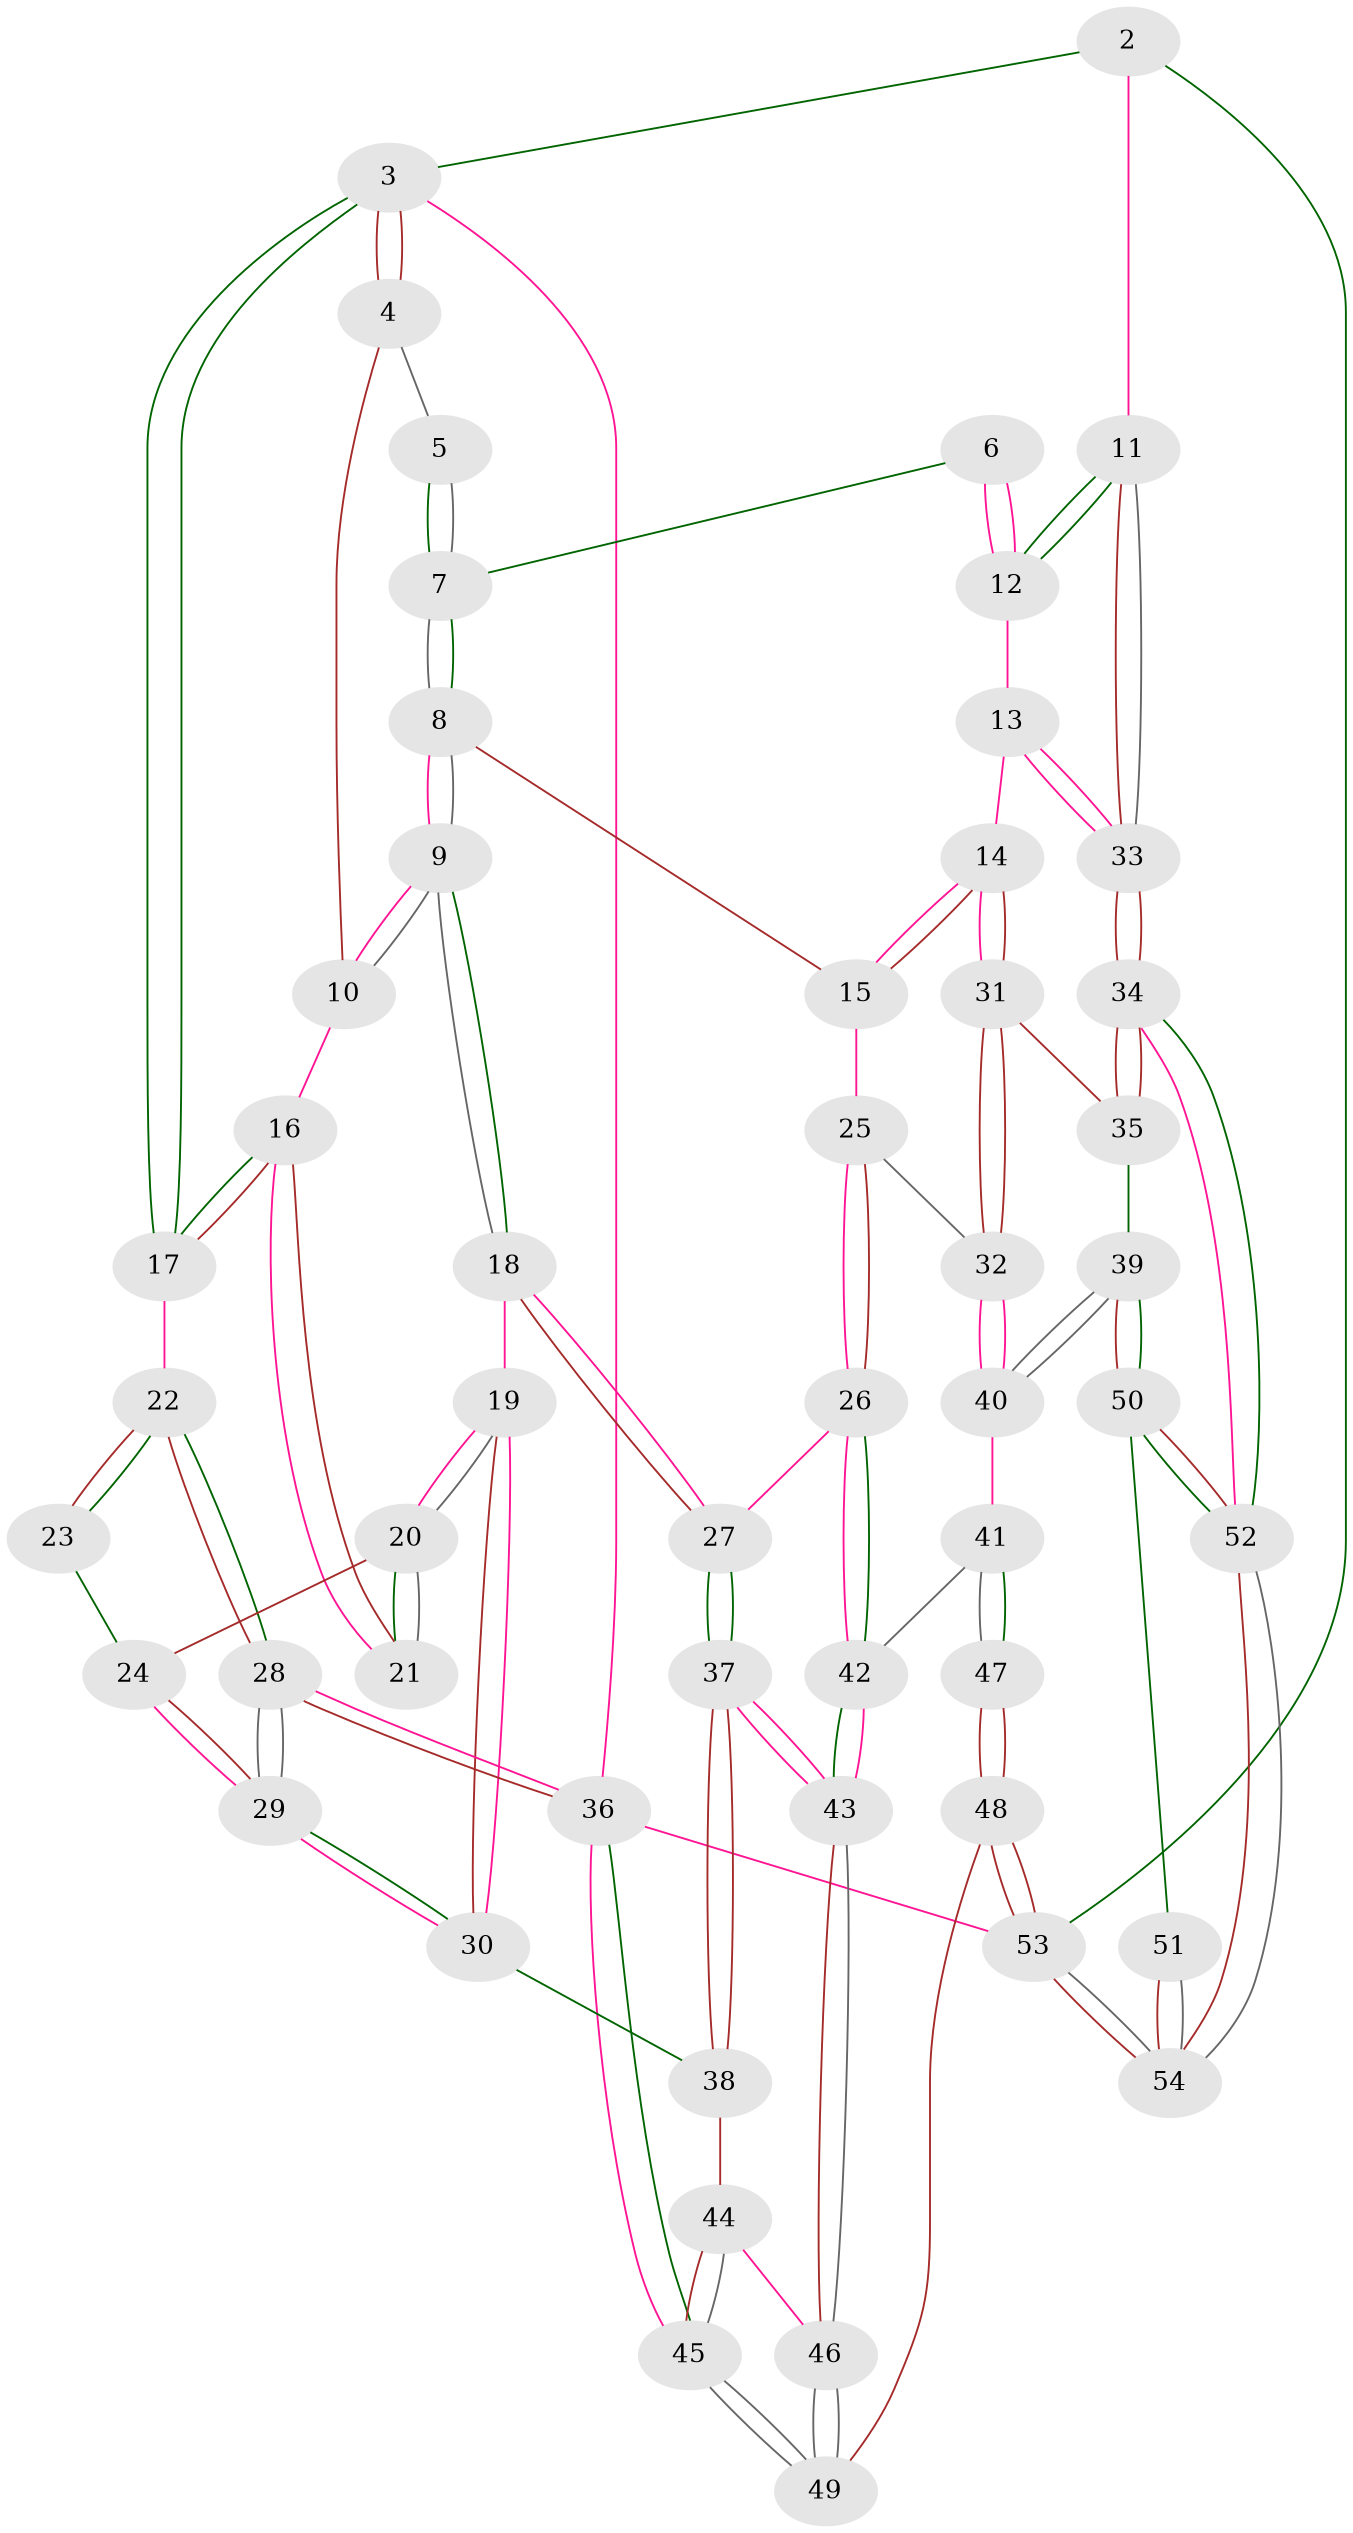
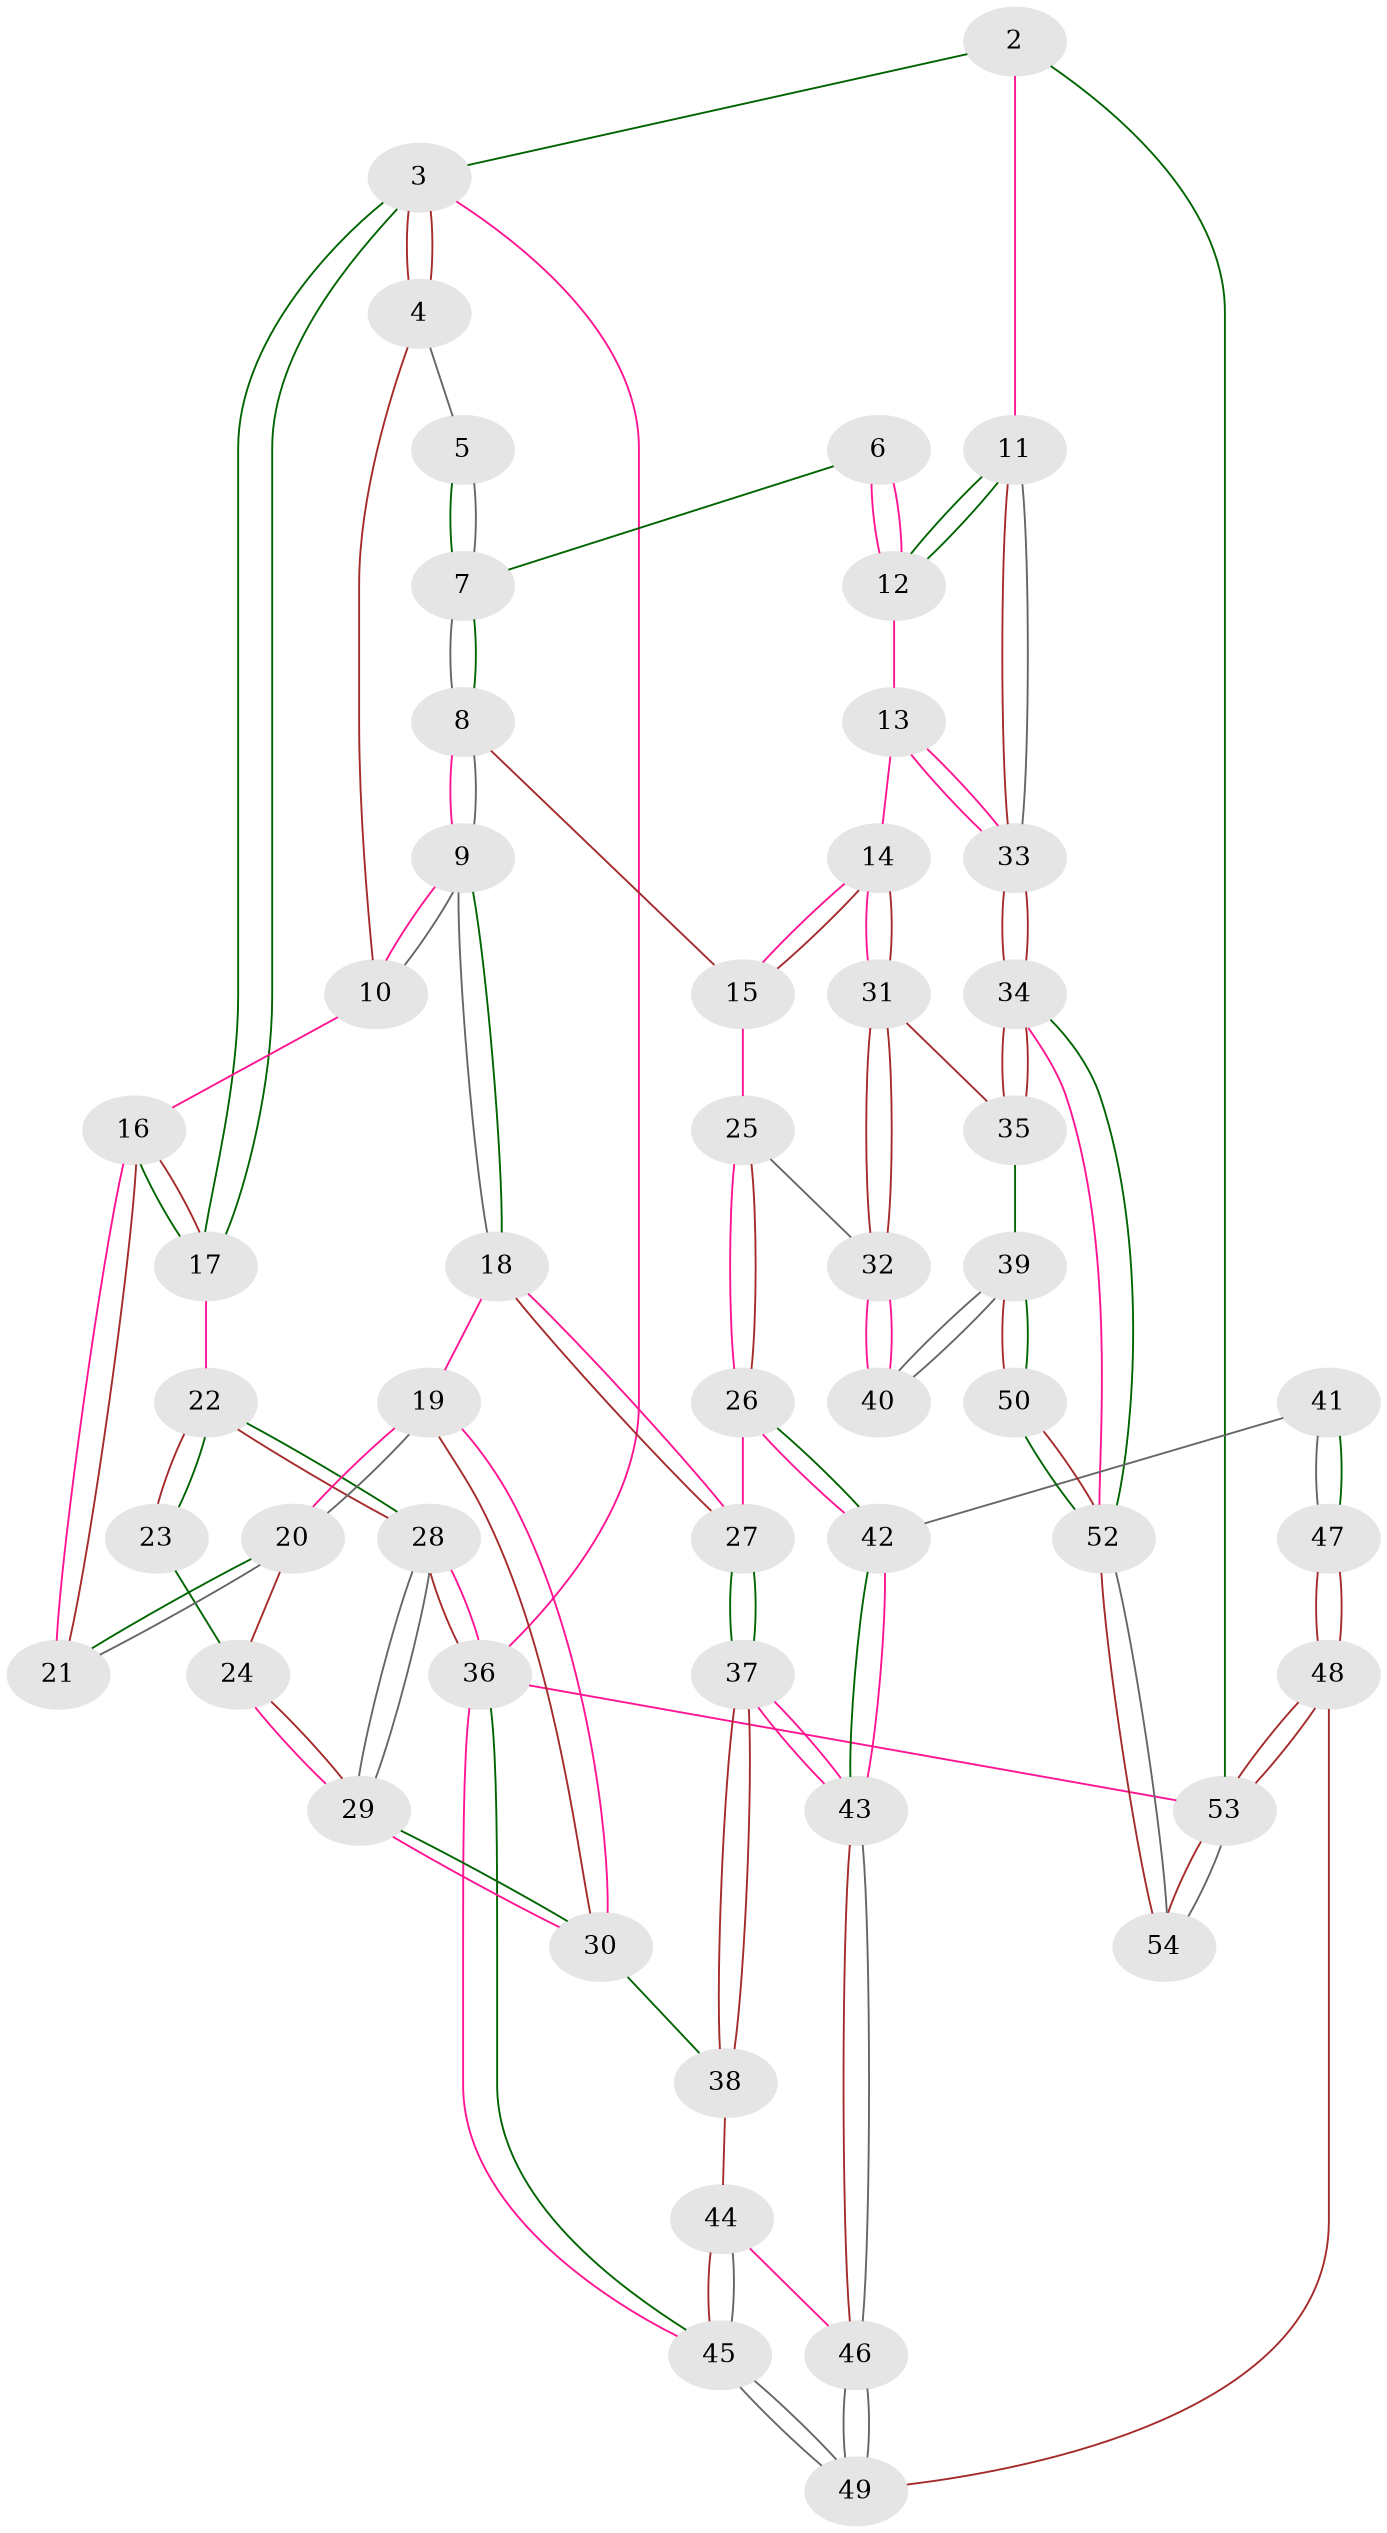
edge "40" -- "41": removed
node "51": removed
